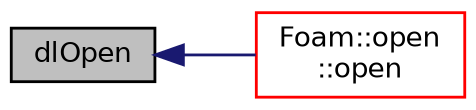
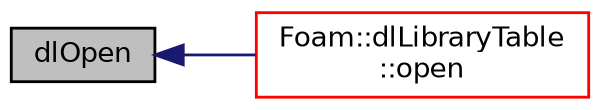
node "Foam::open ::open": label "Foam::open ::open" -> "Foam::dlLibraryTable ::open"
